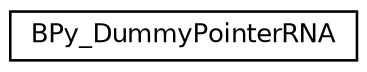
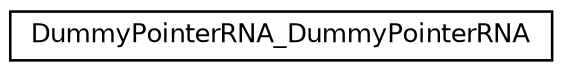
node "BPy_DummyPointerRNA": label "BPy_DummyPointerRNA" -> "DummyPointerRNA_DummyPointerRNA"
